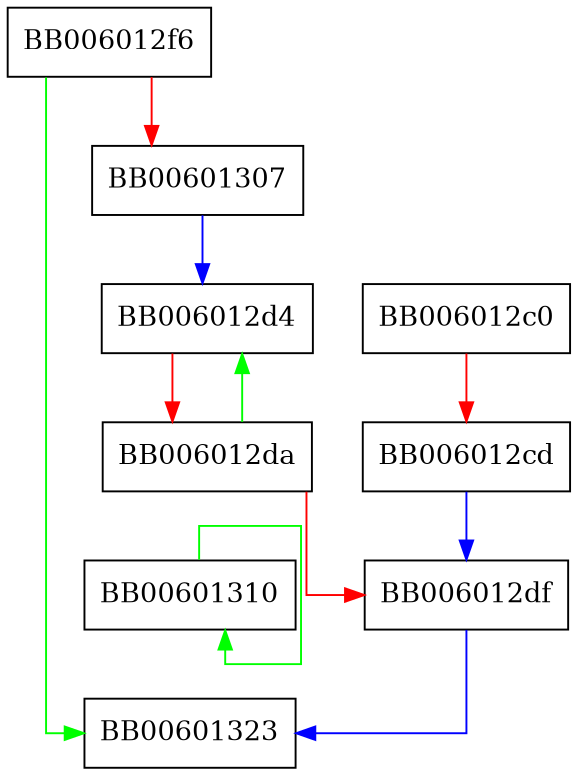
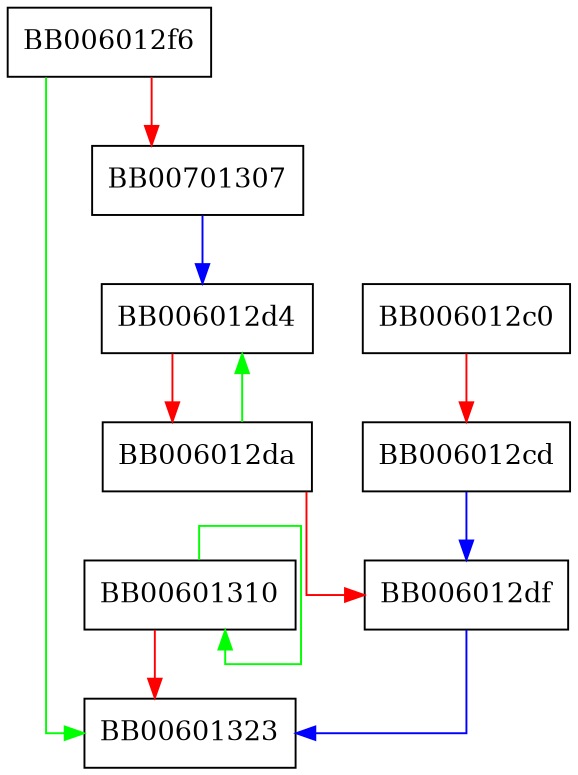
node "BB00601307": label "BB00601307" -> "BB00701307"
edge "BB00601310" -> "BB00601323": added
